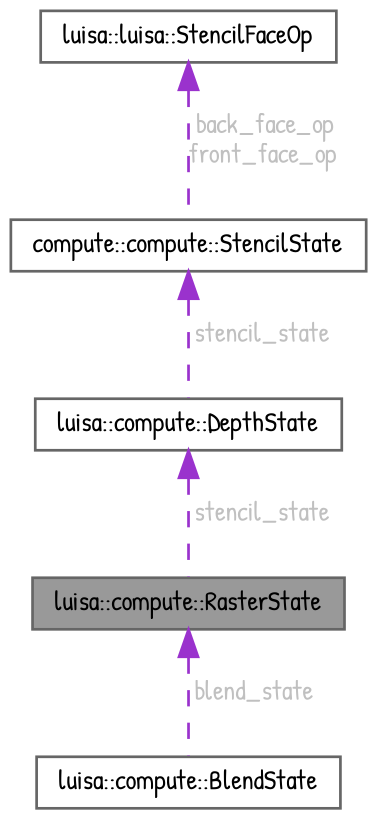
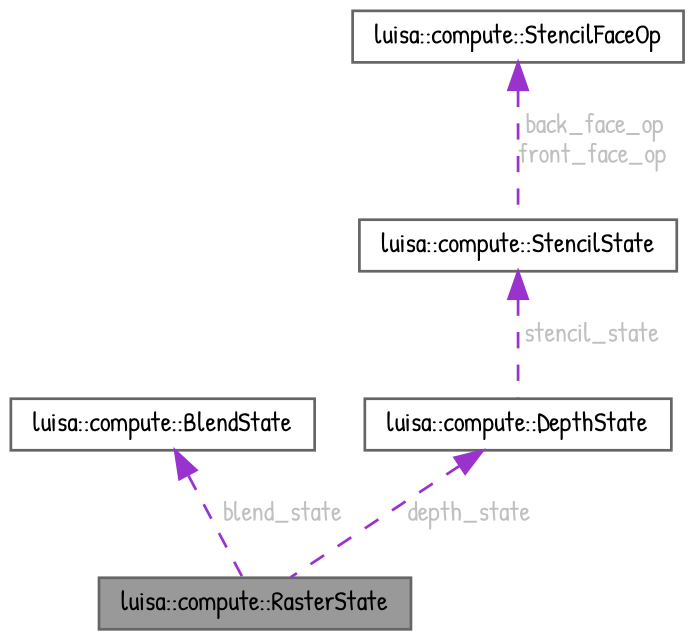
node "luisa::luisa::StencilFaceOp": label "luisa::luisa::StencilFaceOp" -> "luisa::compute::StencilFaceOp"
node "compute::compute::StencilState": label "compute::compute::StencilState" -> "luisa::compute::StencilState"
edge "luisa::compute::RasterState" -> "luisa::compute::DepthState": label " stencil_state" -> " depth_state"
edge "luisa::compute::BlendState" -> "luisa::compute::RasterState": reversed
